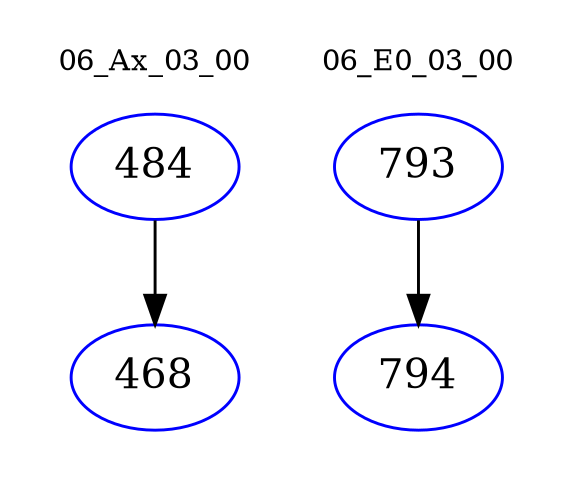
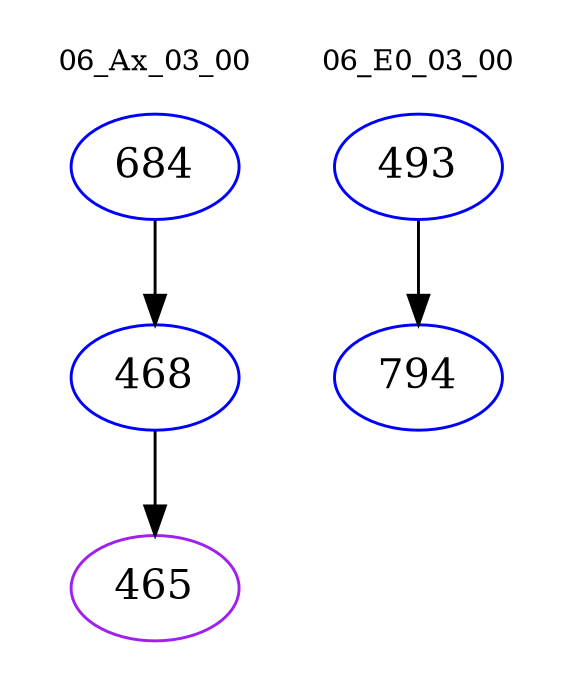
node "484": label "484" -> "684"
node "793": label "793" -> "493"
node "465": added
